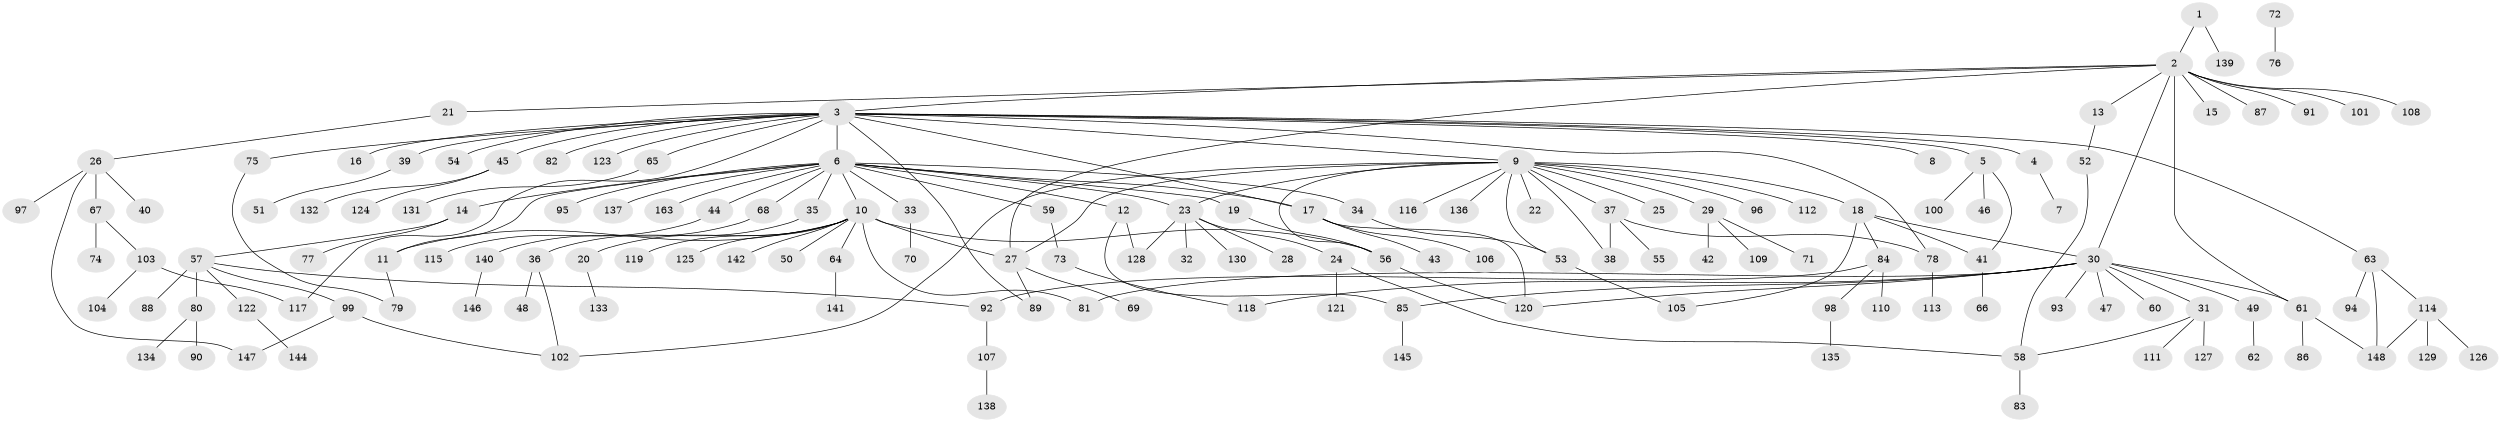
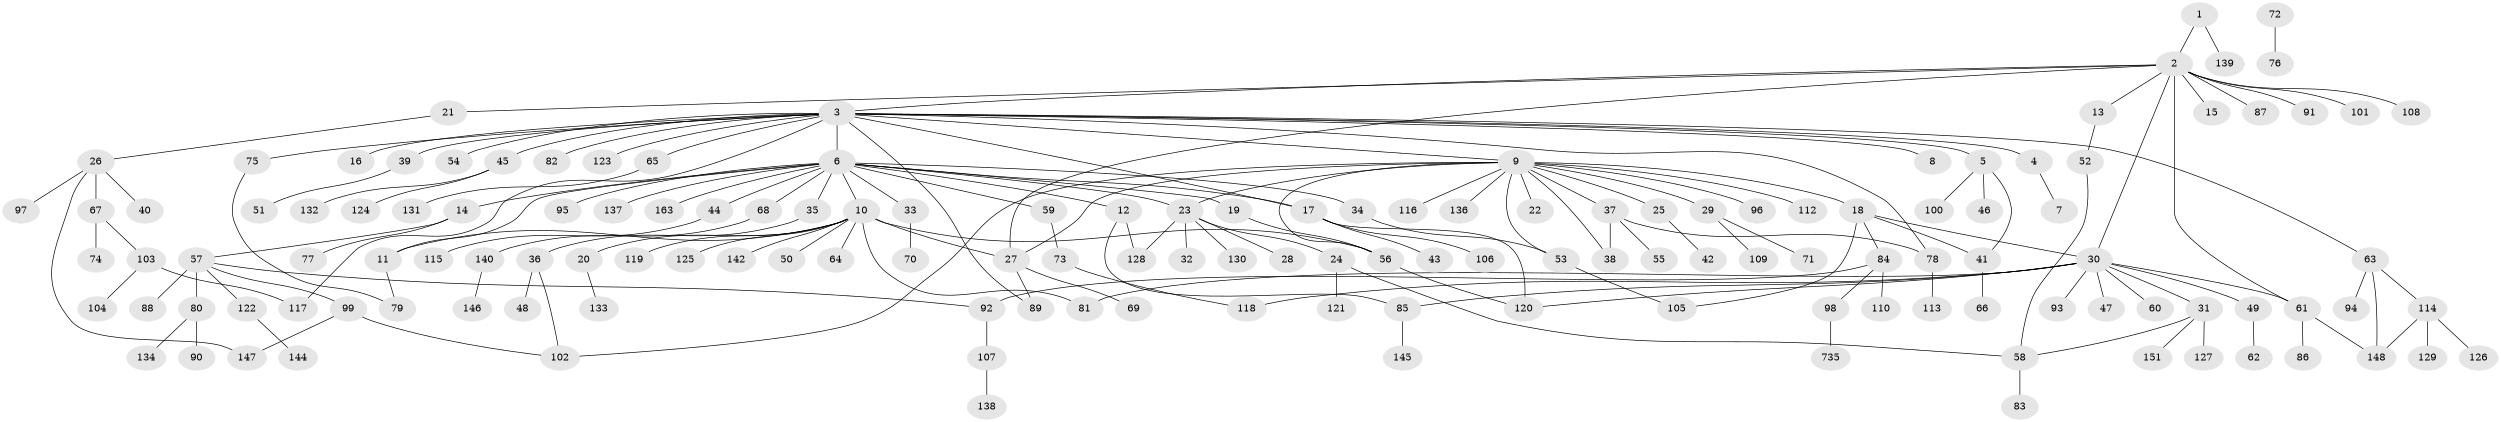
edge "29" -- "42": now "25" -- "42"
node "141": removed
node "135": label "135" -> "735"
node "111": label "111" -> "151"
